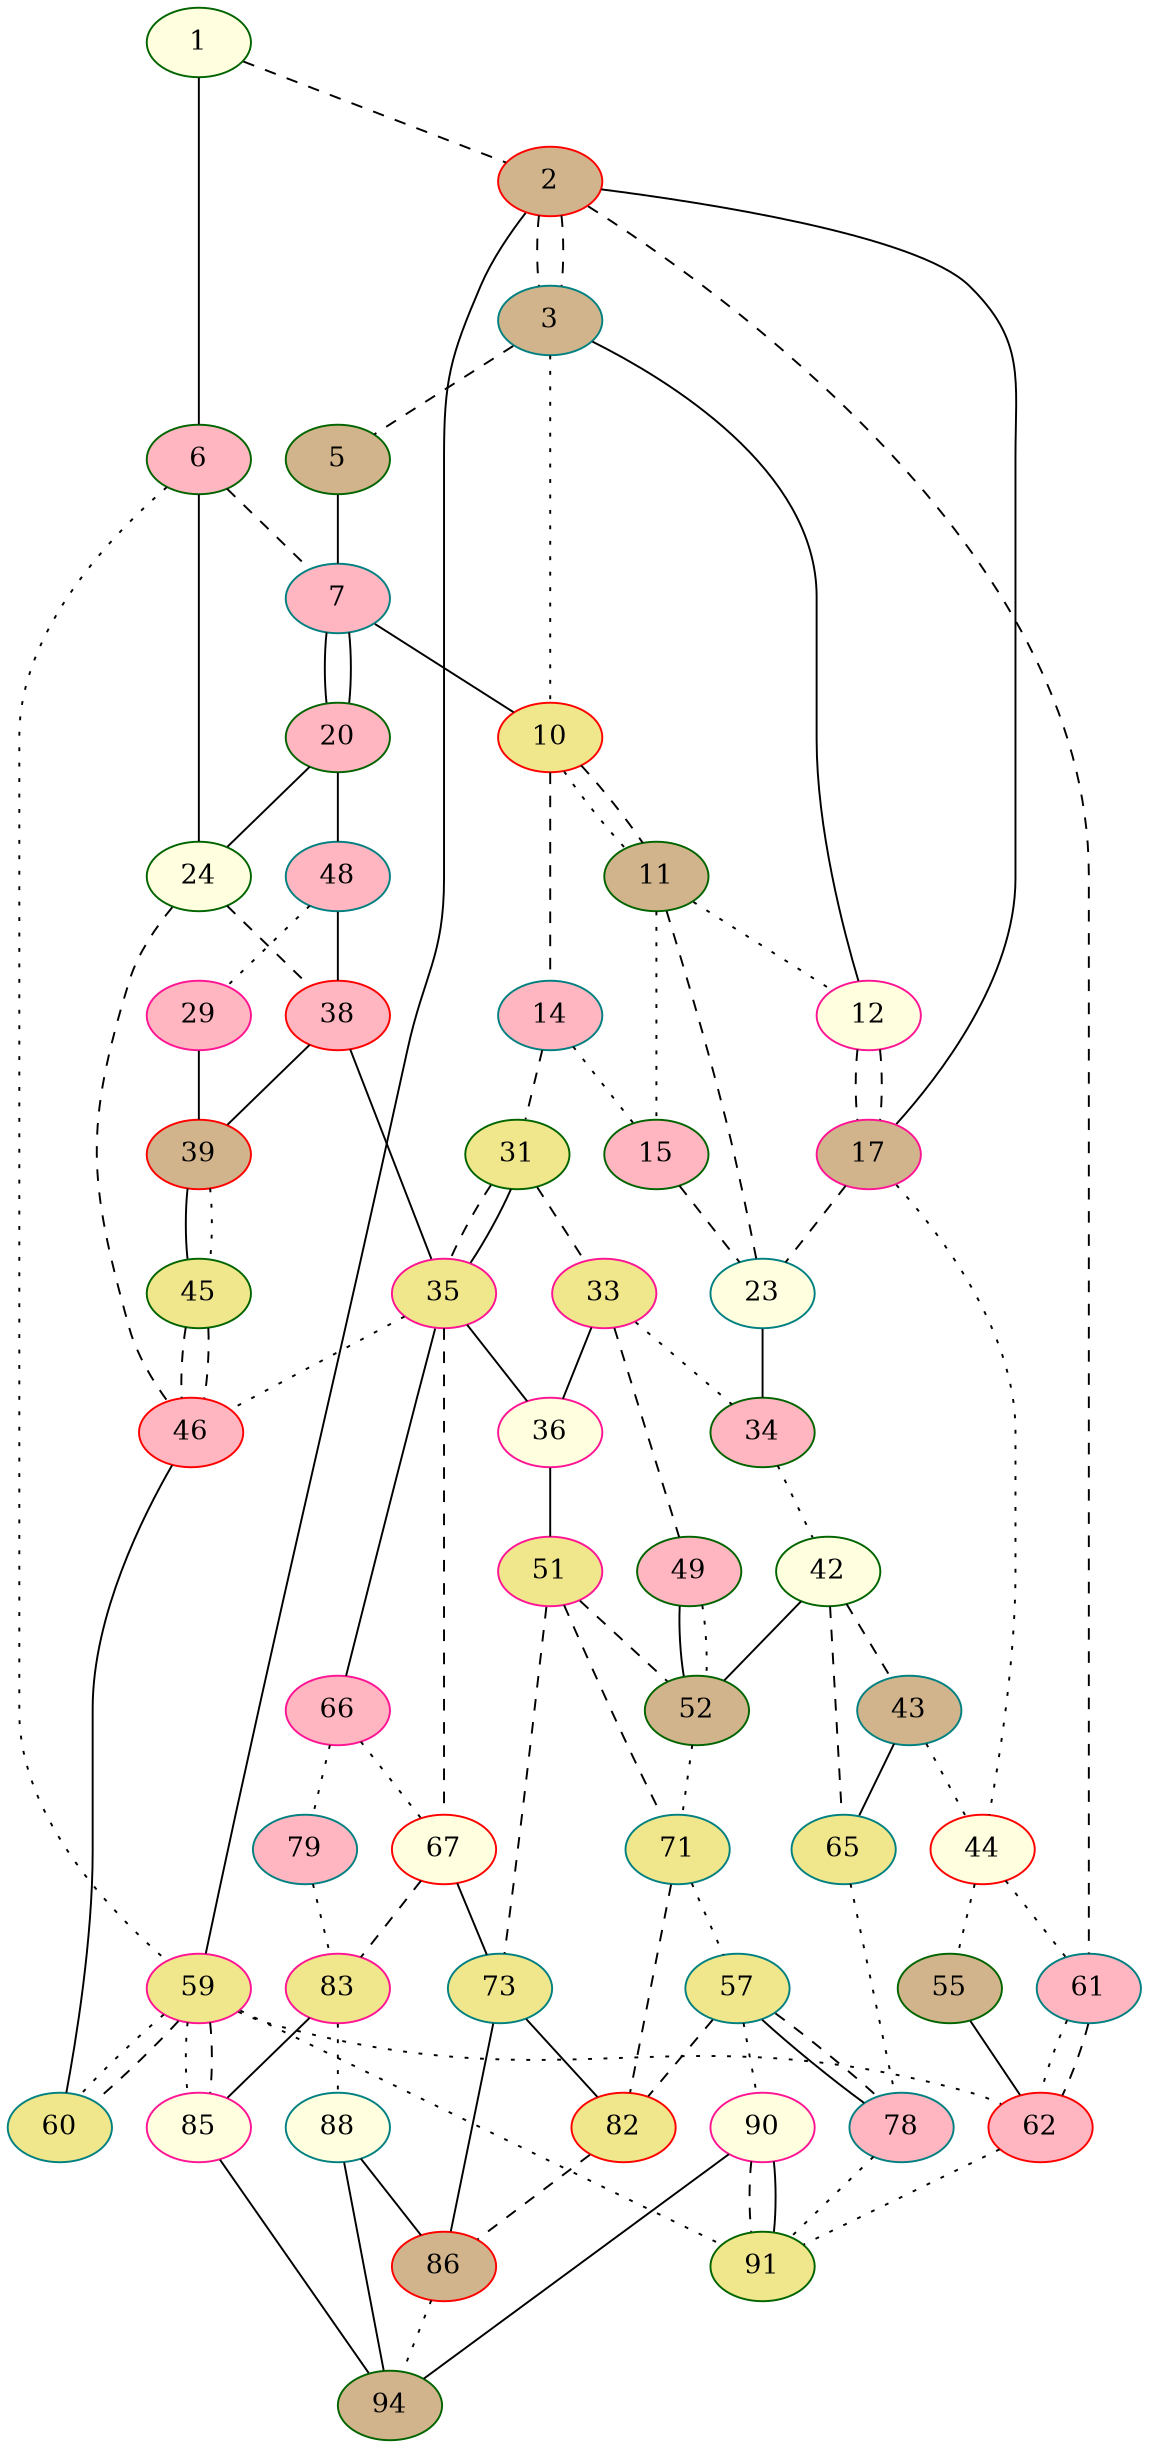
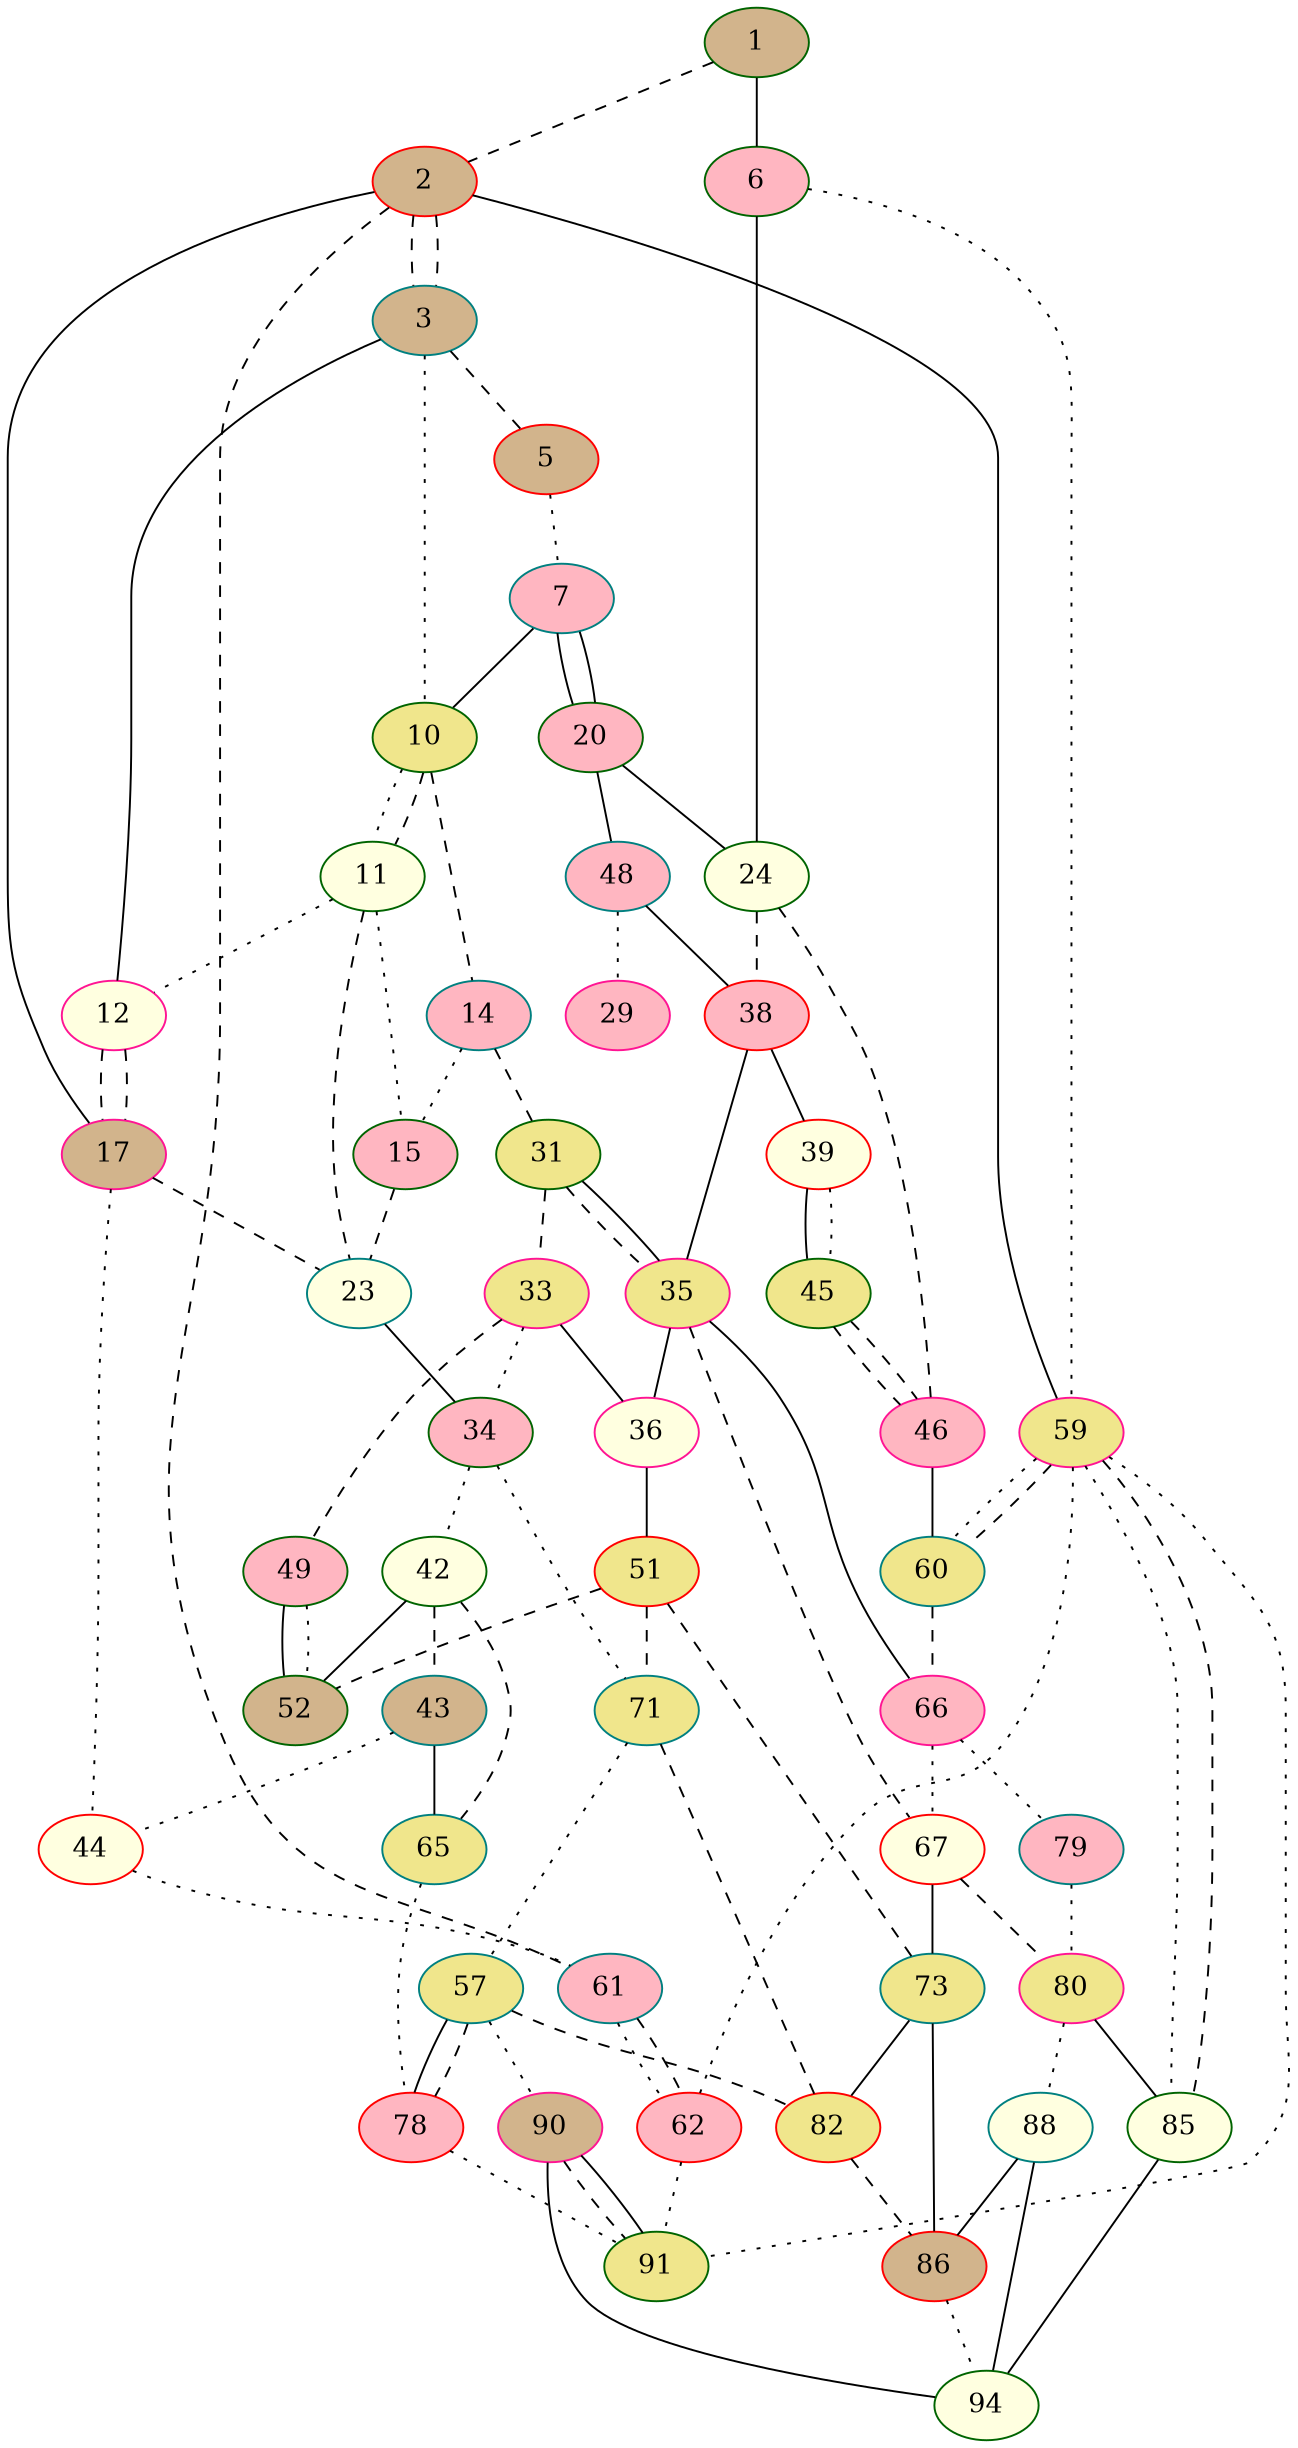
node "1": fillcolor lightyellow -> tan
node "5": color darkgreen -> red
edge "6" -- "7": removed
edge "5" -- "7": style solid -> dotted
node "10": color red -> darkgreen
node "11": fillcolor tan -> lightyellow
edge "29" -- "39": removed
node "39": fillcolor tan -> lightyellow
edge "35" -- "46": removed
node "46": color red -> deeppink
node "51": color deeppink -> red
edge "60" -- "66": added
edge "52" -- "71": now "34" -- "71"
node "83": label "83" -> "80"
node "55": removed
node "85": color deeppink -> darkgreen
node "90": fillcolor lightyellow -> tan
node "78": color teal -> red
node "94": fillcolor tan -> lightyellow
